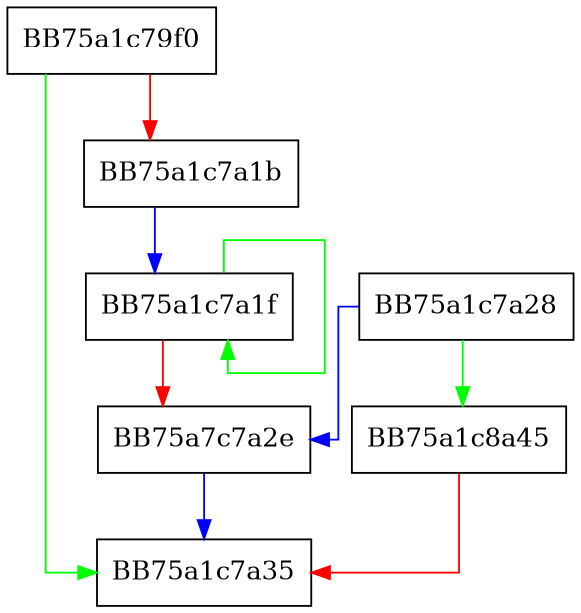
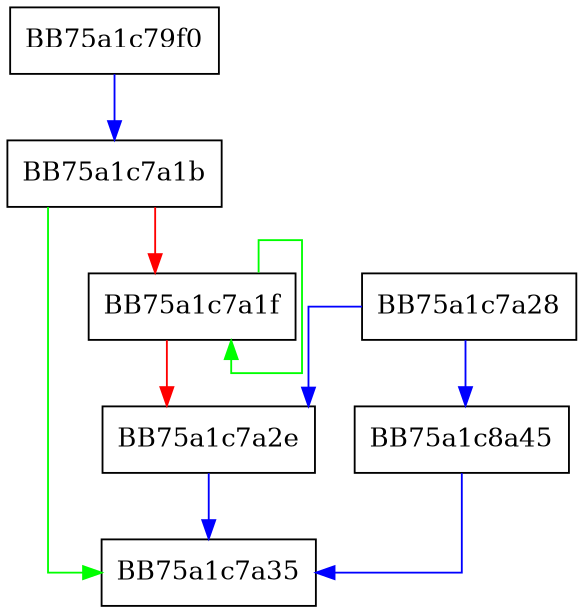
edge "BB75a1c79f0" -> "BB75a1c7a1b": color red -> blue
edge "BB75a1c7a1b" -> "BB75a1c7a1f": color blue -> red
edge "BB75a1c79f0" -> "BB75a1c7a35": now "BB75a1c7a1b" -> "BB75a1c7a35"
edge "BB75a1c7a28" -> "BB75a1c8a45": color green -> blue
node "BB75a7c7a2e": label "BB75a7c7a2e" -> "BB75a1c7a2e"
edge "BB75a1c8a45" -> "BB75a1c7a35": color red -> blue
